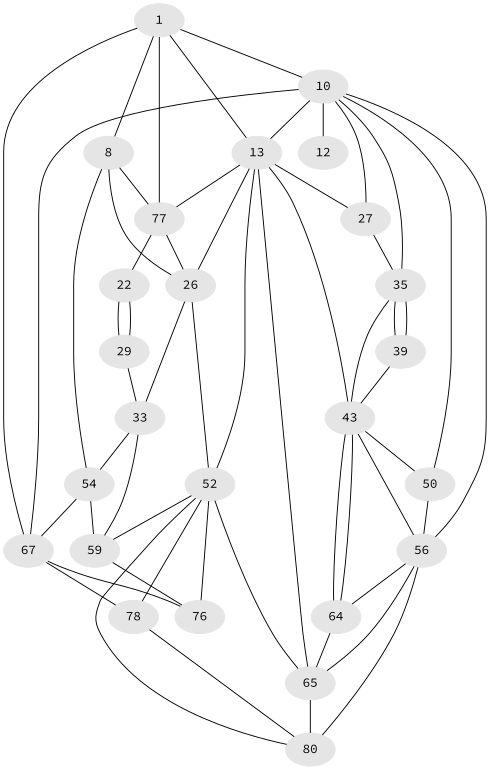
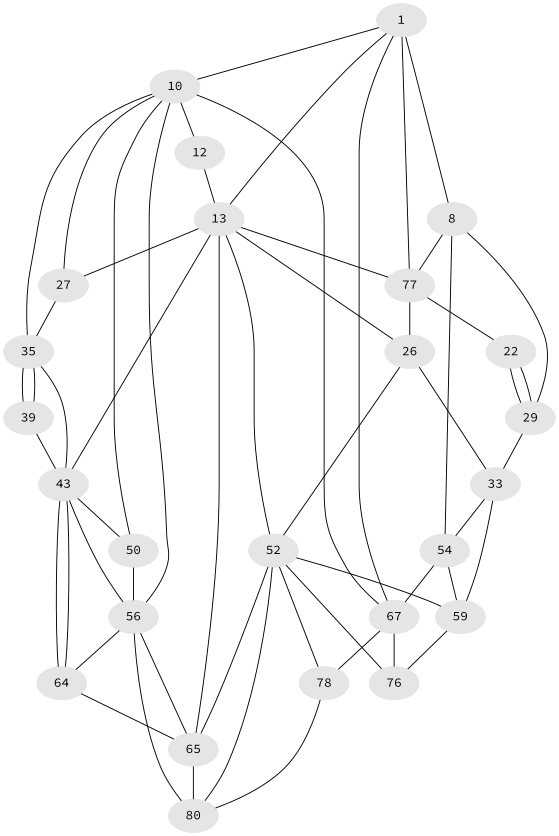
edge "10" -- "13": now "12" -- "13"
edge "8" -- "26": now "8" -- "29"
